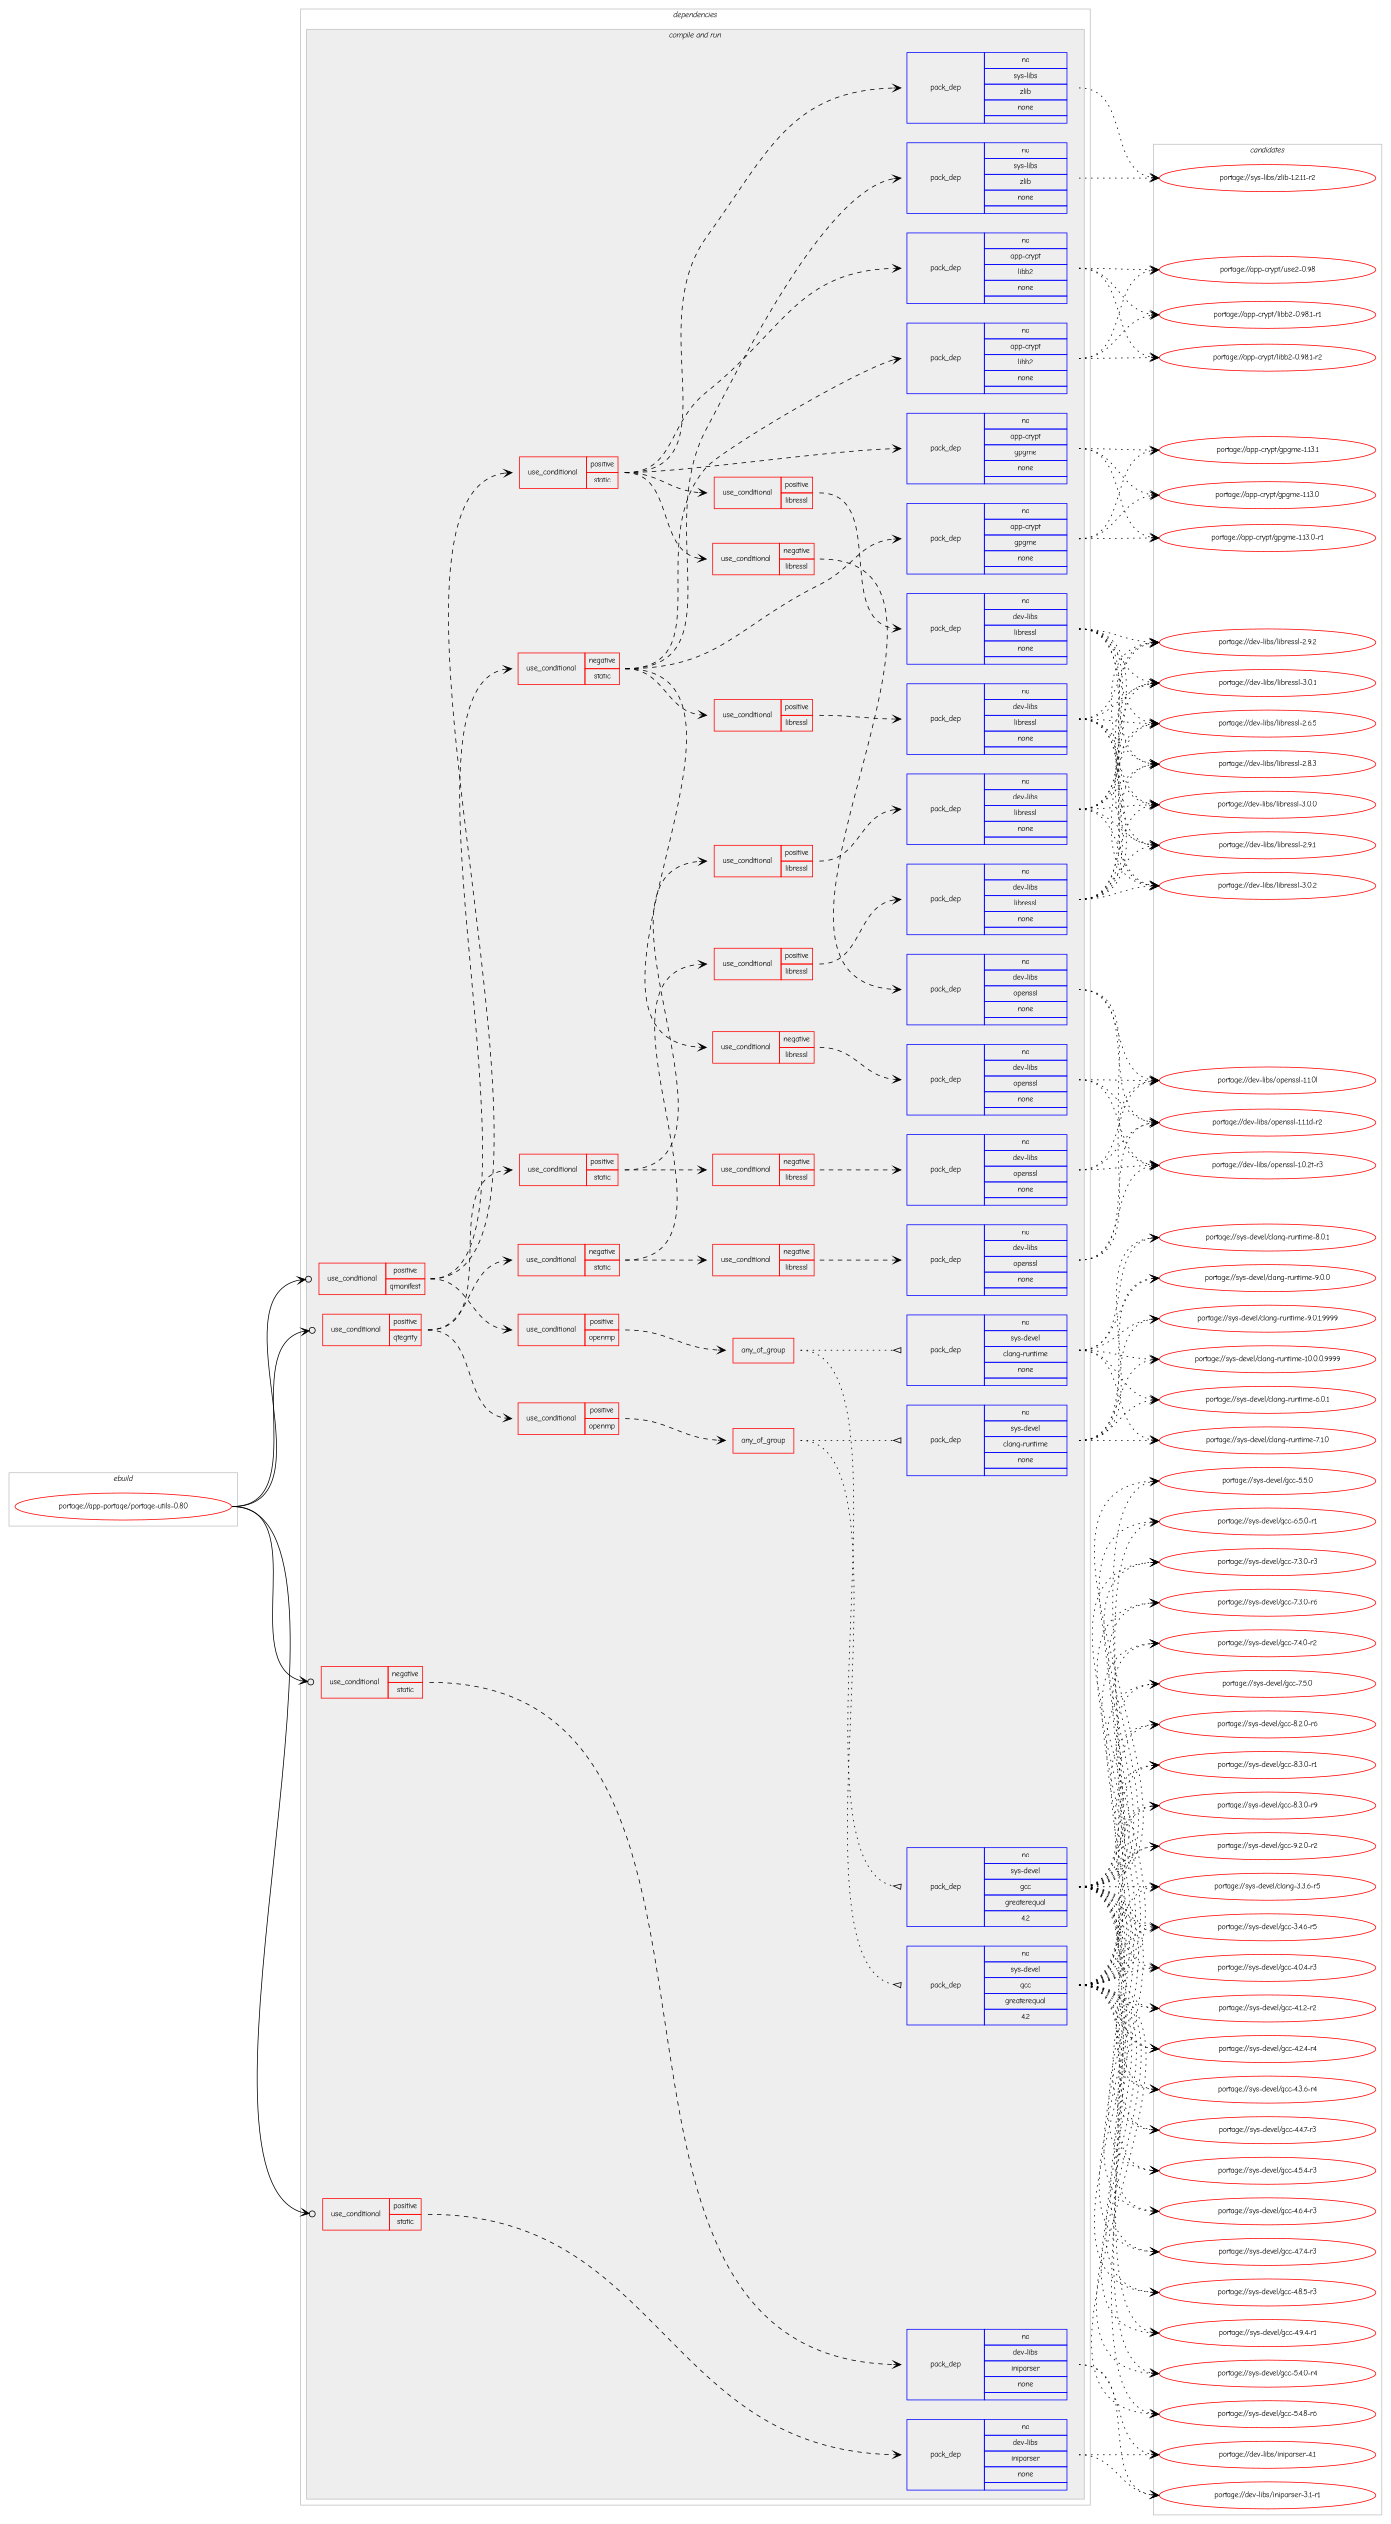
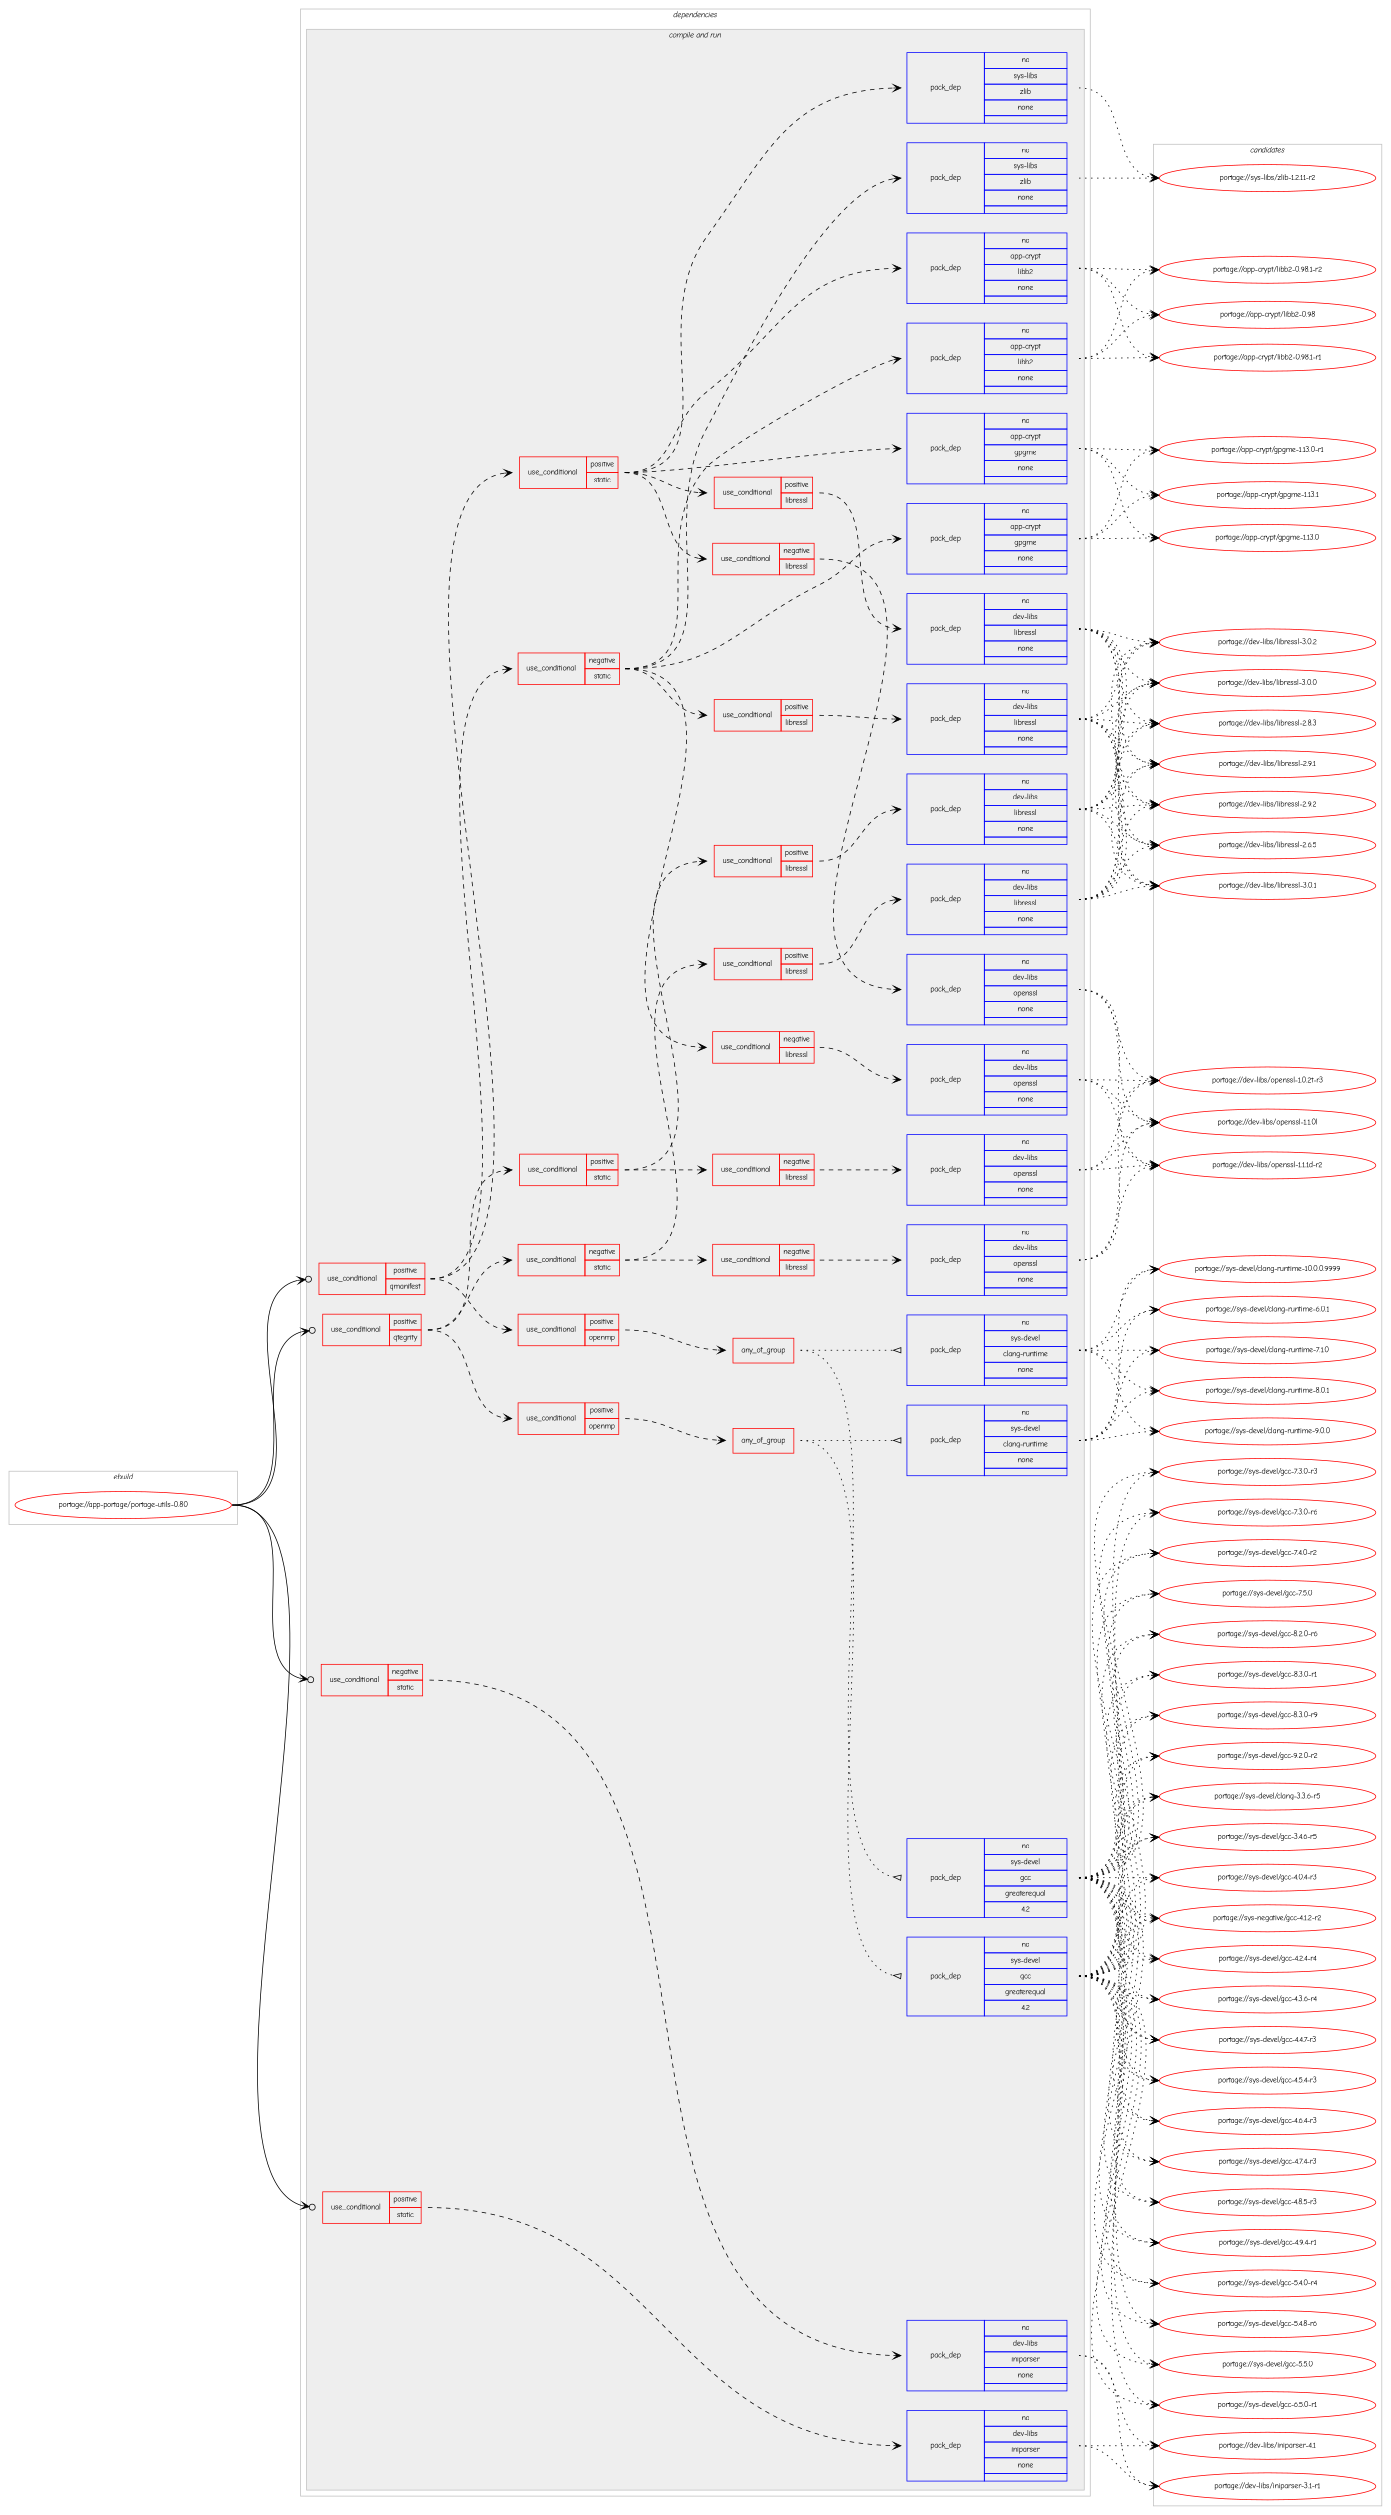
node "portage://app-crypt/use2-0.98": label "portage://app-crypt/use2-0.98" -> "portage://app-crypt/libb2-0.98"
node "portage://sys-devel/clang-runtime-9.0.1.9999": removed
node "portage://sys-devel/gcc-4.1.2-r2": label "portage://sys-devel/gcc-4.1.2-r2" -> "portage://sys-negative/gcc-4.1.2-r2"
